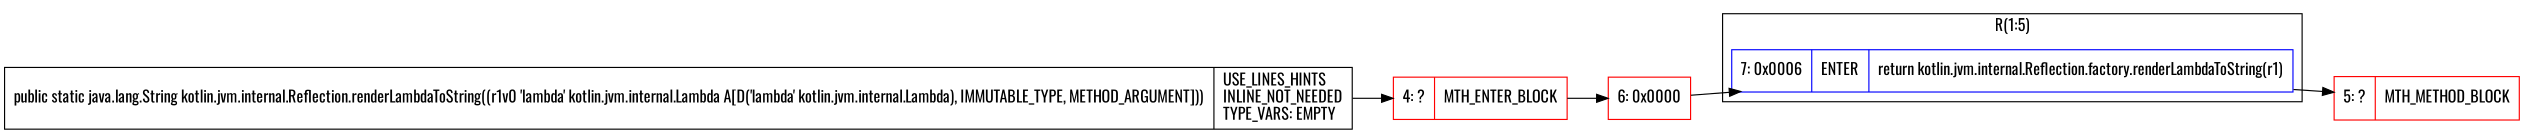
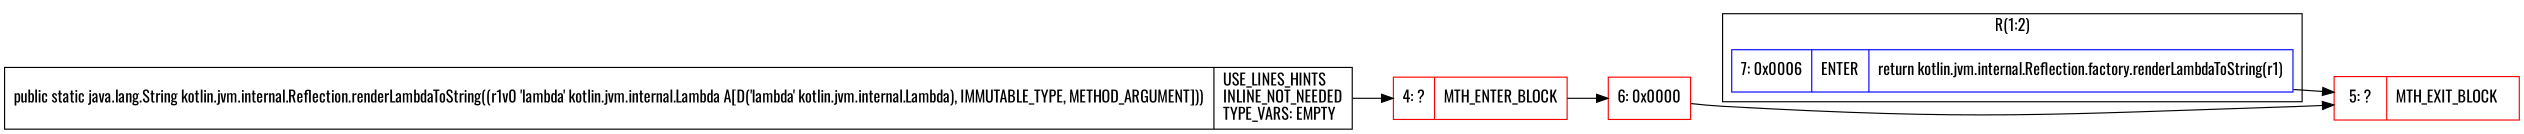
cluster "R(1:5)": label "R(1:5)" -> "R(1:2)"
edge "6: 0x0000" -> "7: 0x0006": now "6: 0x0000" -> "5: ?"
node "5: ?": text "MTH_METHOD_BLOCK" -> "MTH_EXIT_BLOCK"
